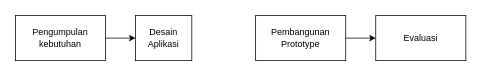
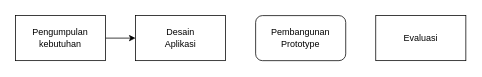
node "Desain Aplikasi": size 56x45 -> 90x45
node "Pembangunan Prototype": shape rectangle -> rounded rectangle
edge "Pembangunan Prototype" -> "Evaluasi": removed
